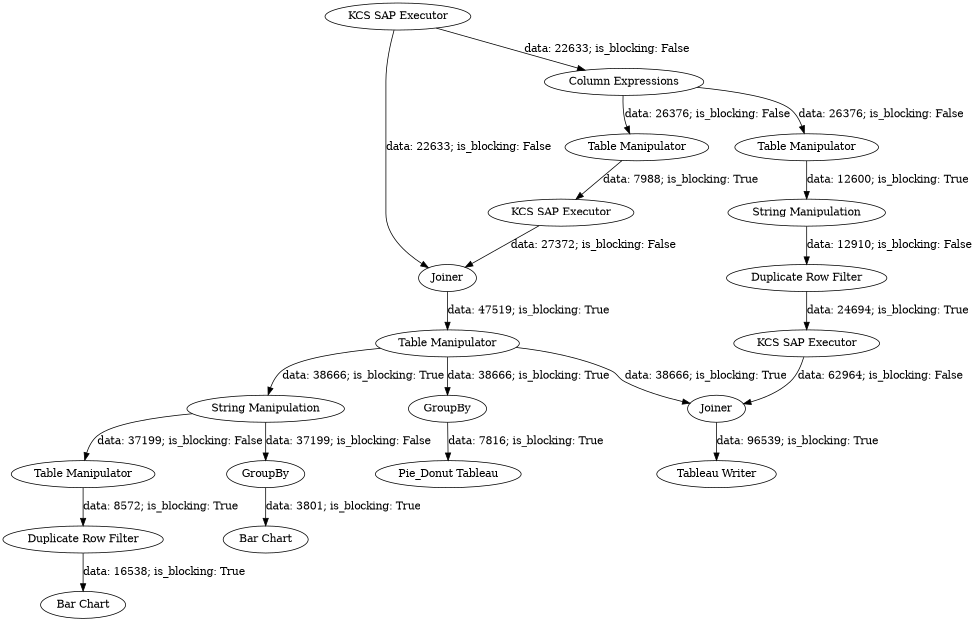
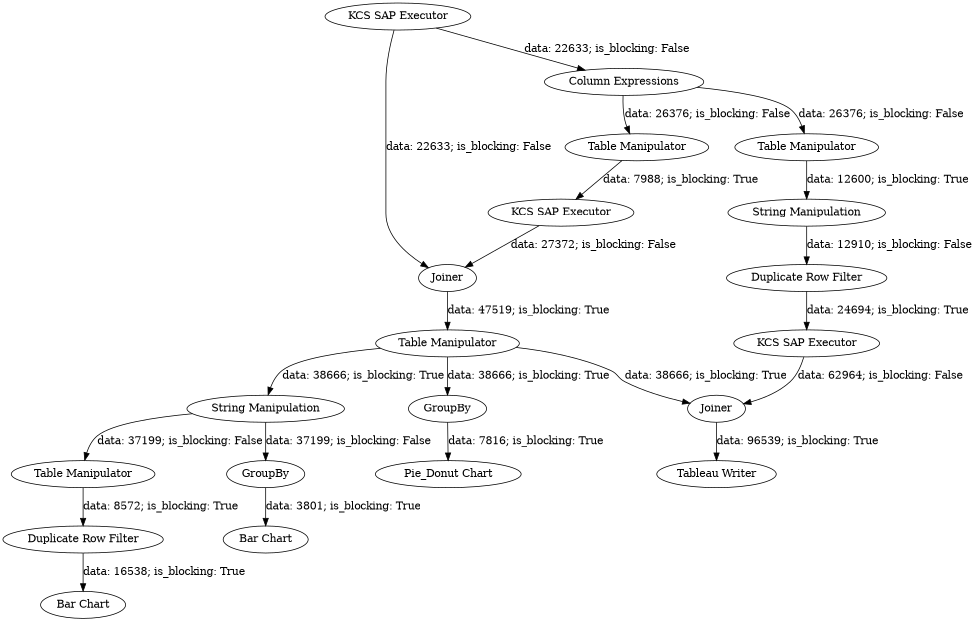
node "Pie_Donut Tableau": label "Pie_Donut Tableau" -> "Pie_Donut Chart"
